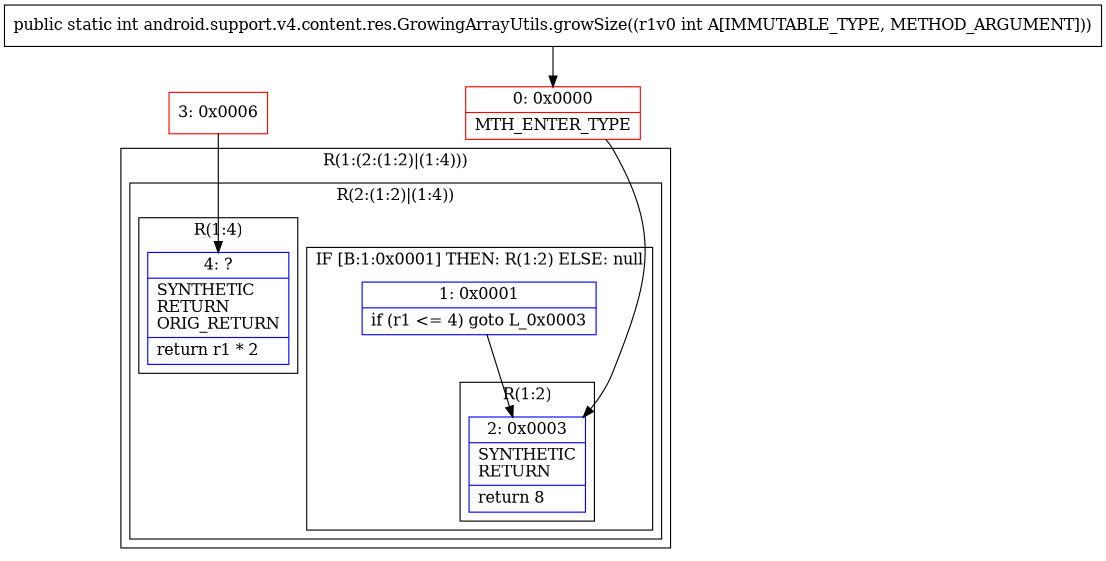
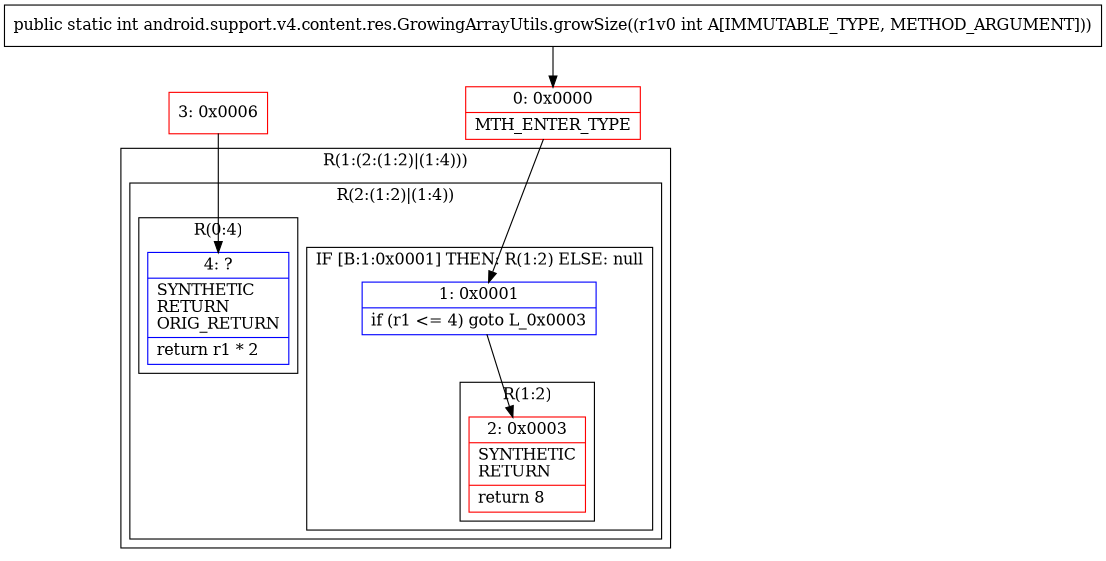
cluster "R(1:4)": label "R(1:4)" -> "R(0:4)"
edge "0: 0x0000" -> "2: 0x0003": now "0: 0x0000" -> "1: 0x0001"
node "2: 0x0003": color blue -> red
